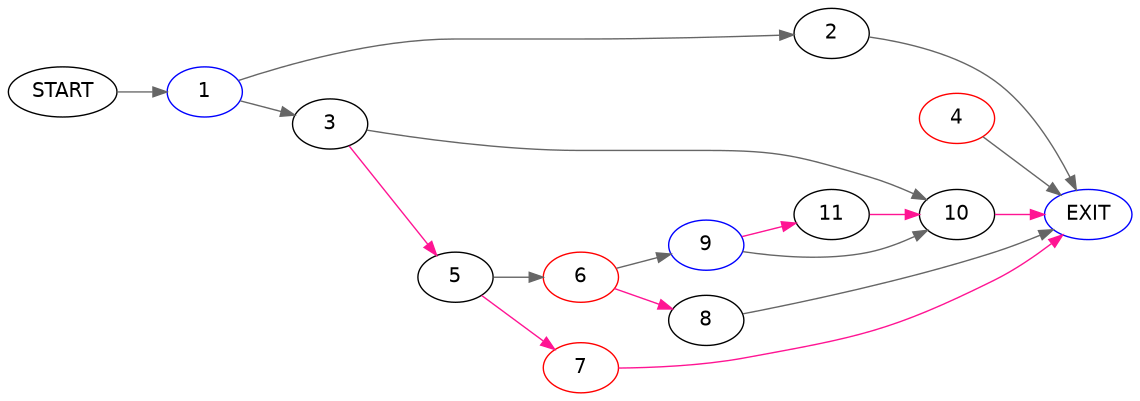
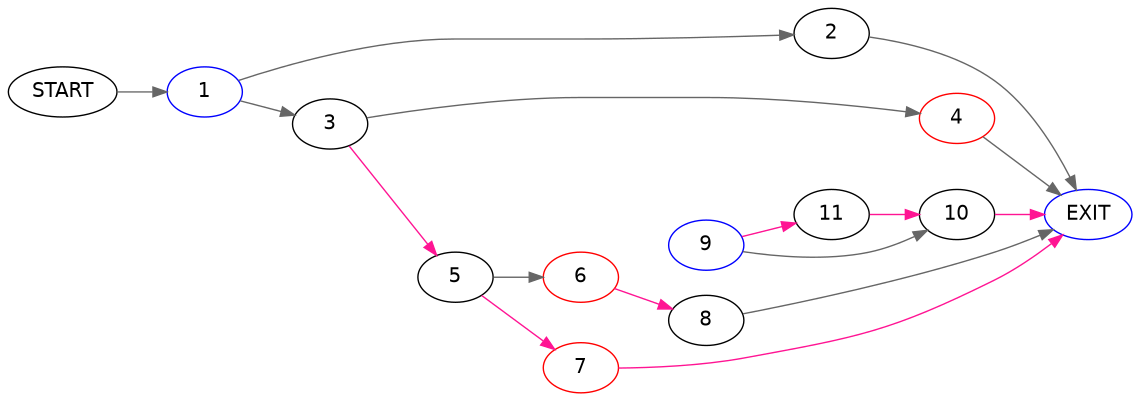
edge "3" -> "10": now "3" -> "4"
edge "6" -> "9": removed
